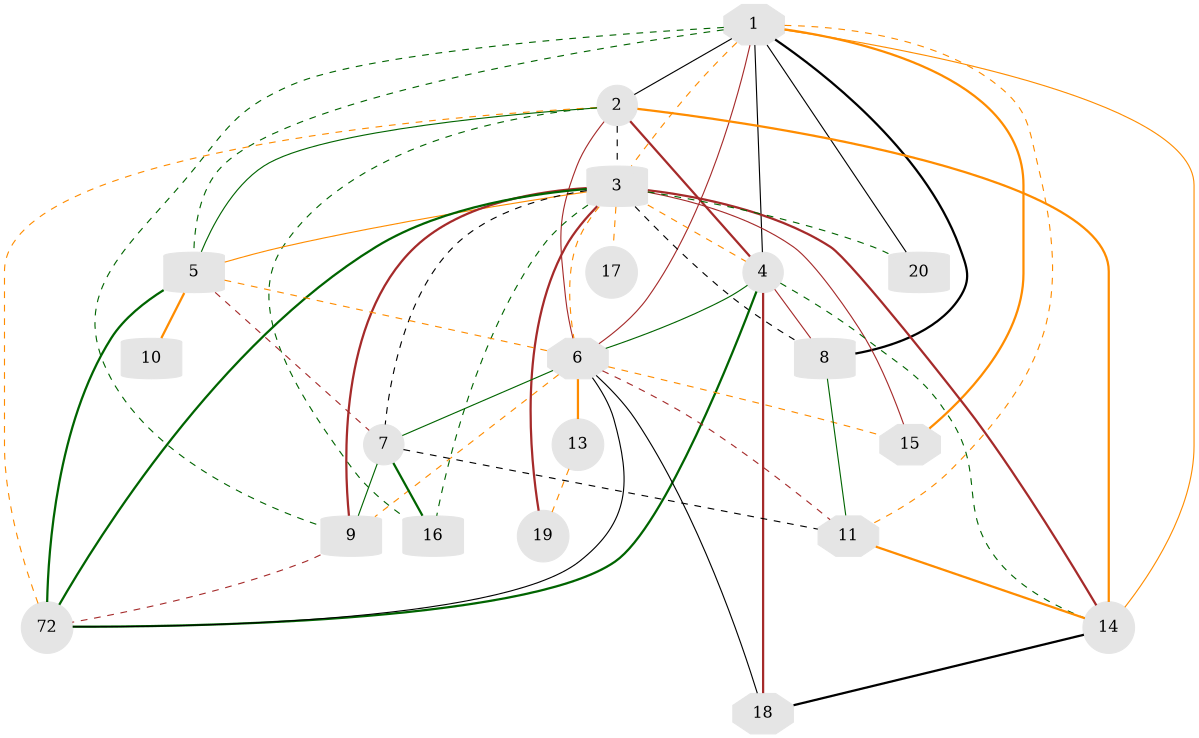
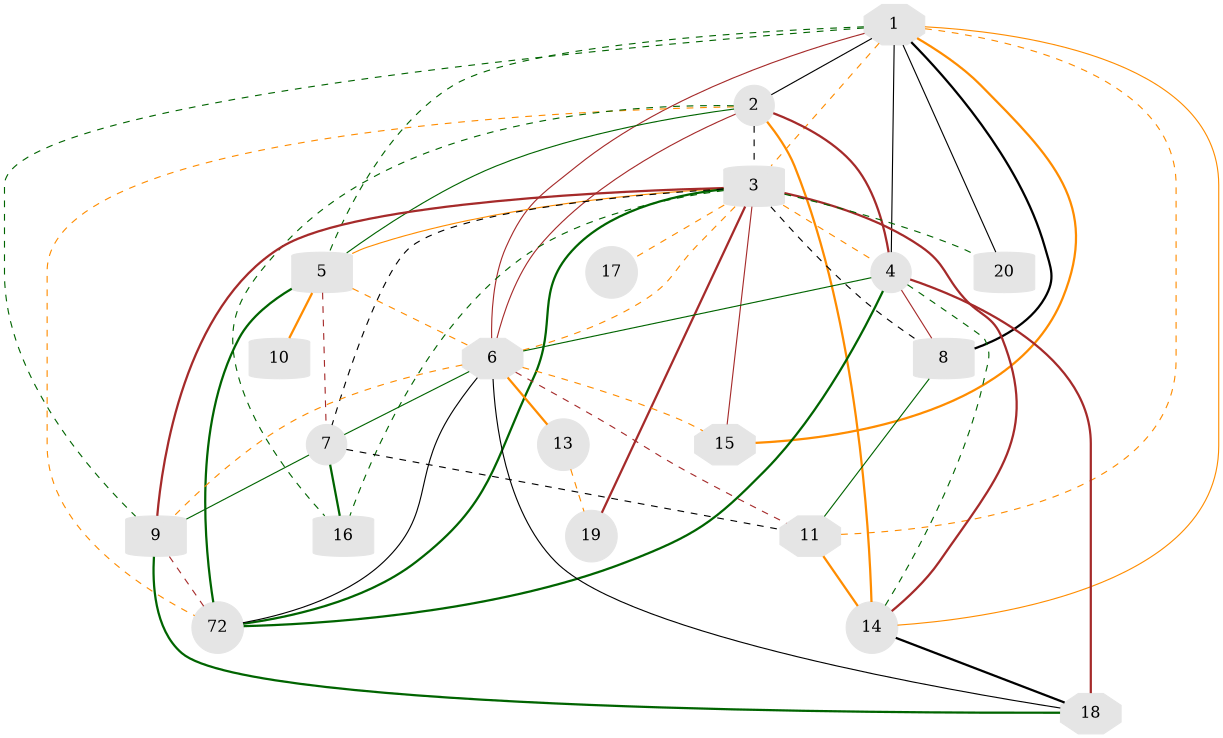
edge "9" -- "18": added
